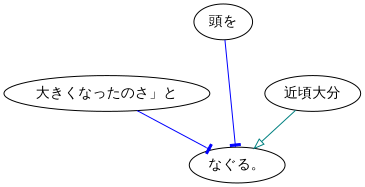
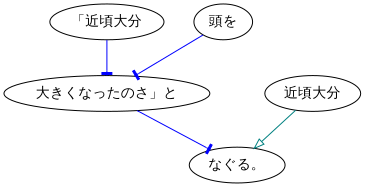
node "「近頃大分": added
edge "頭を" -> "なぐる。": now "頭を" -> "大きくなったのさ」と"
